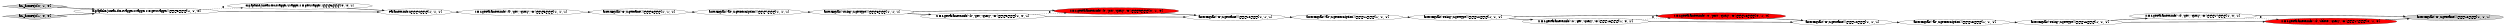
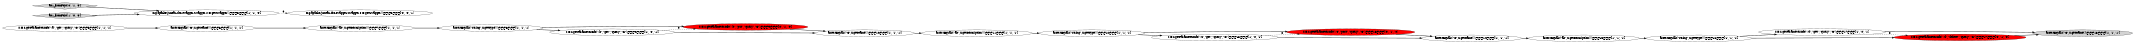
node "ParameterInfo x@@@4@@@['1', '1', '1']": removed
